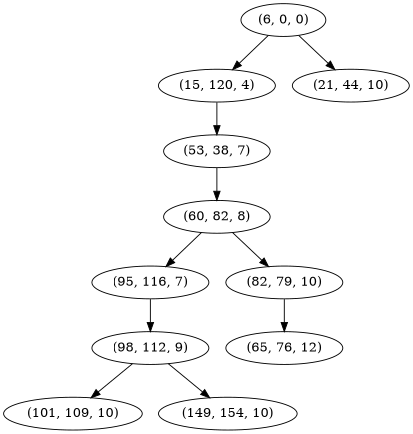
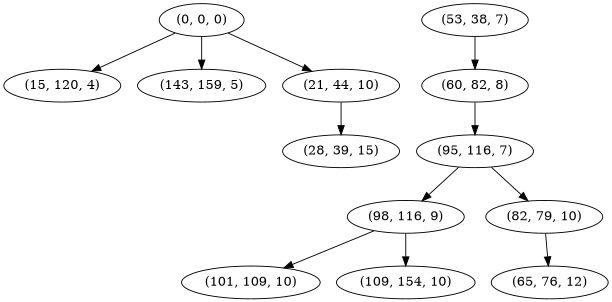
node "(6, 0, 0)": label "(6, 0, 0)" -> "(0, 0, 0)"
node "(143, 159, 5)": added
edge "(15, 120, 4)" -> "(53, 38, 7)": removed
node "(28, 39, 15)": added
edge "(60, 82, 8)" -> "(82, 79, 10)": now "(95, 116, 7)" -> "(82, 79, 10)"
node "(98, 112, 9)": label "(98, 112, 9)" -> "(98, 116, 9)"
node "(149, 154, 10)": label "(149, 154, 10)" -> "(109, 154, 10)"
